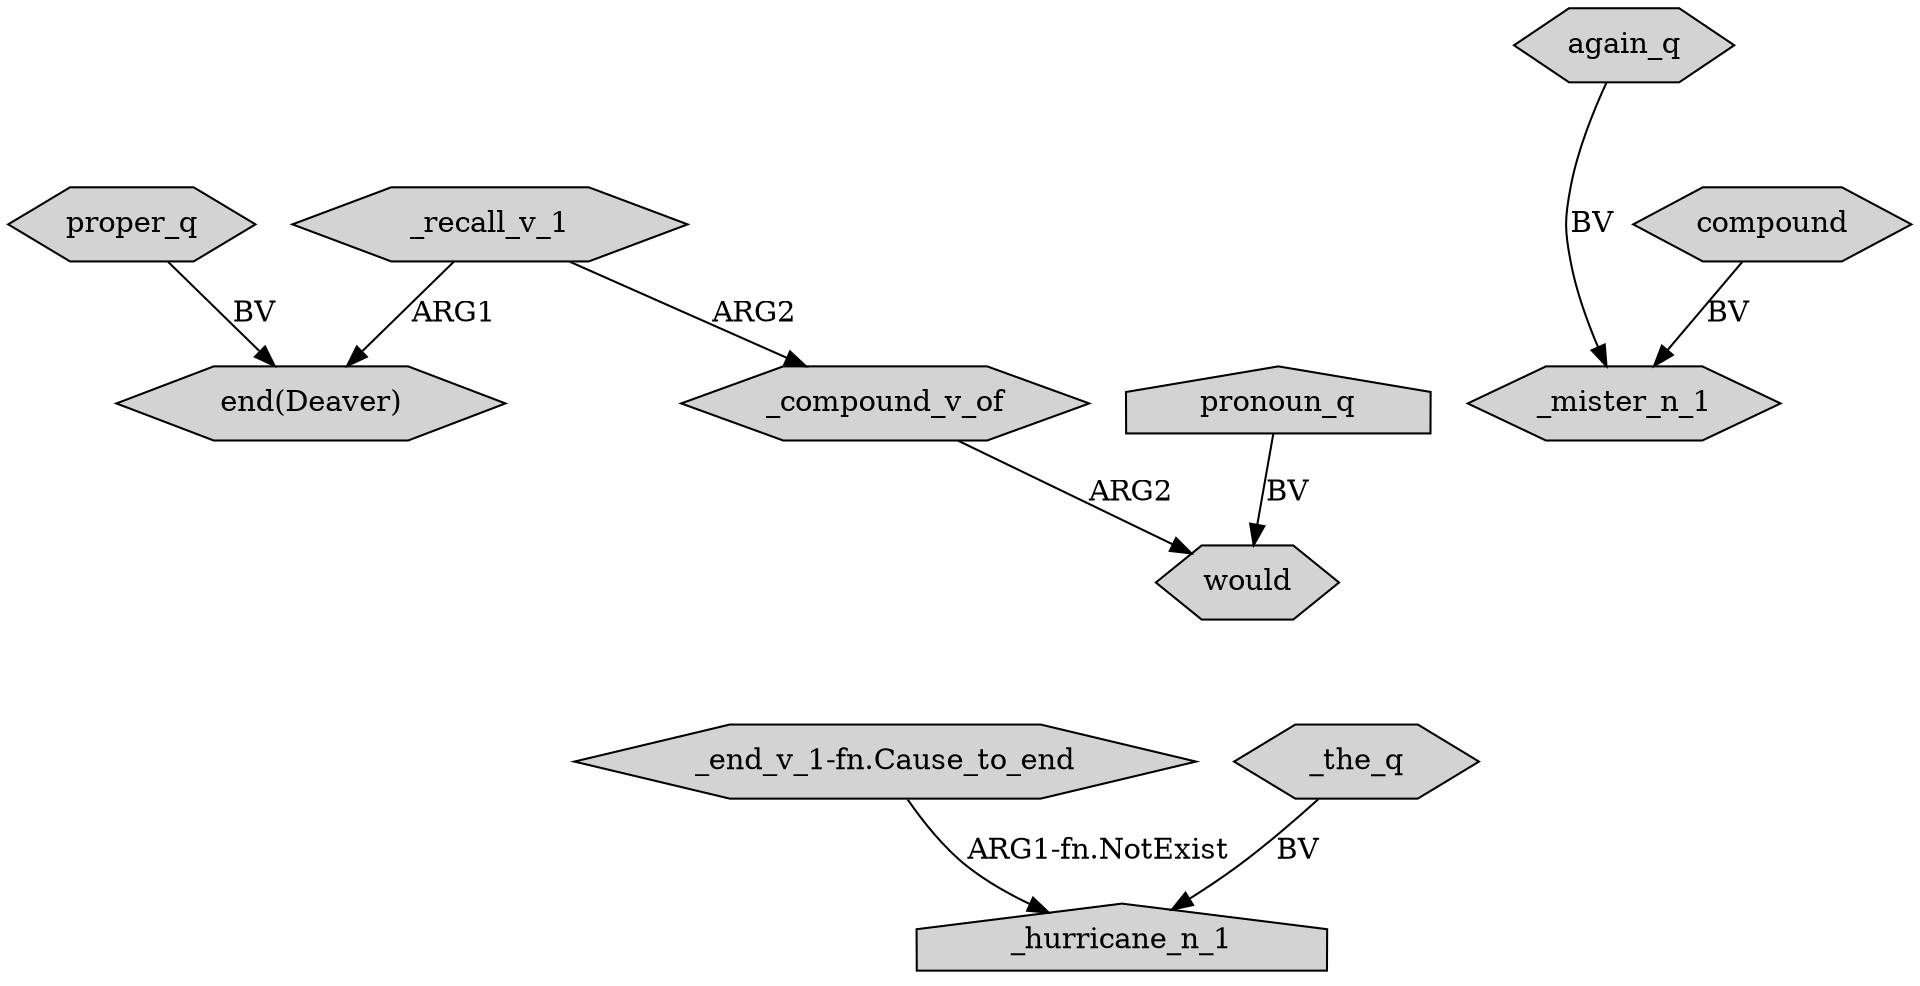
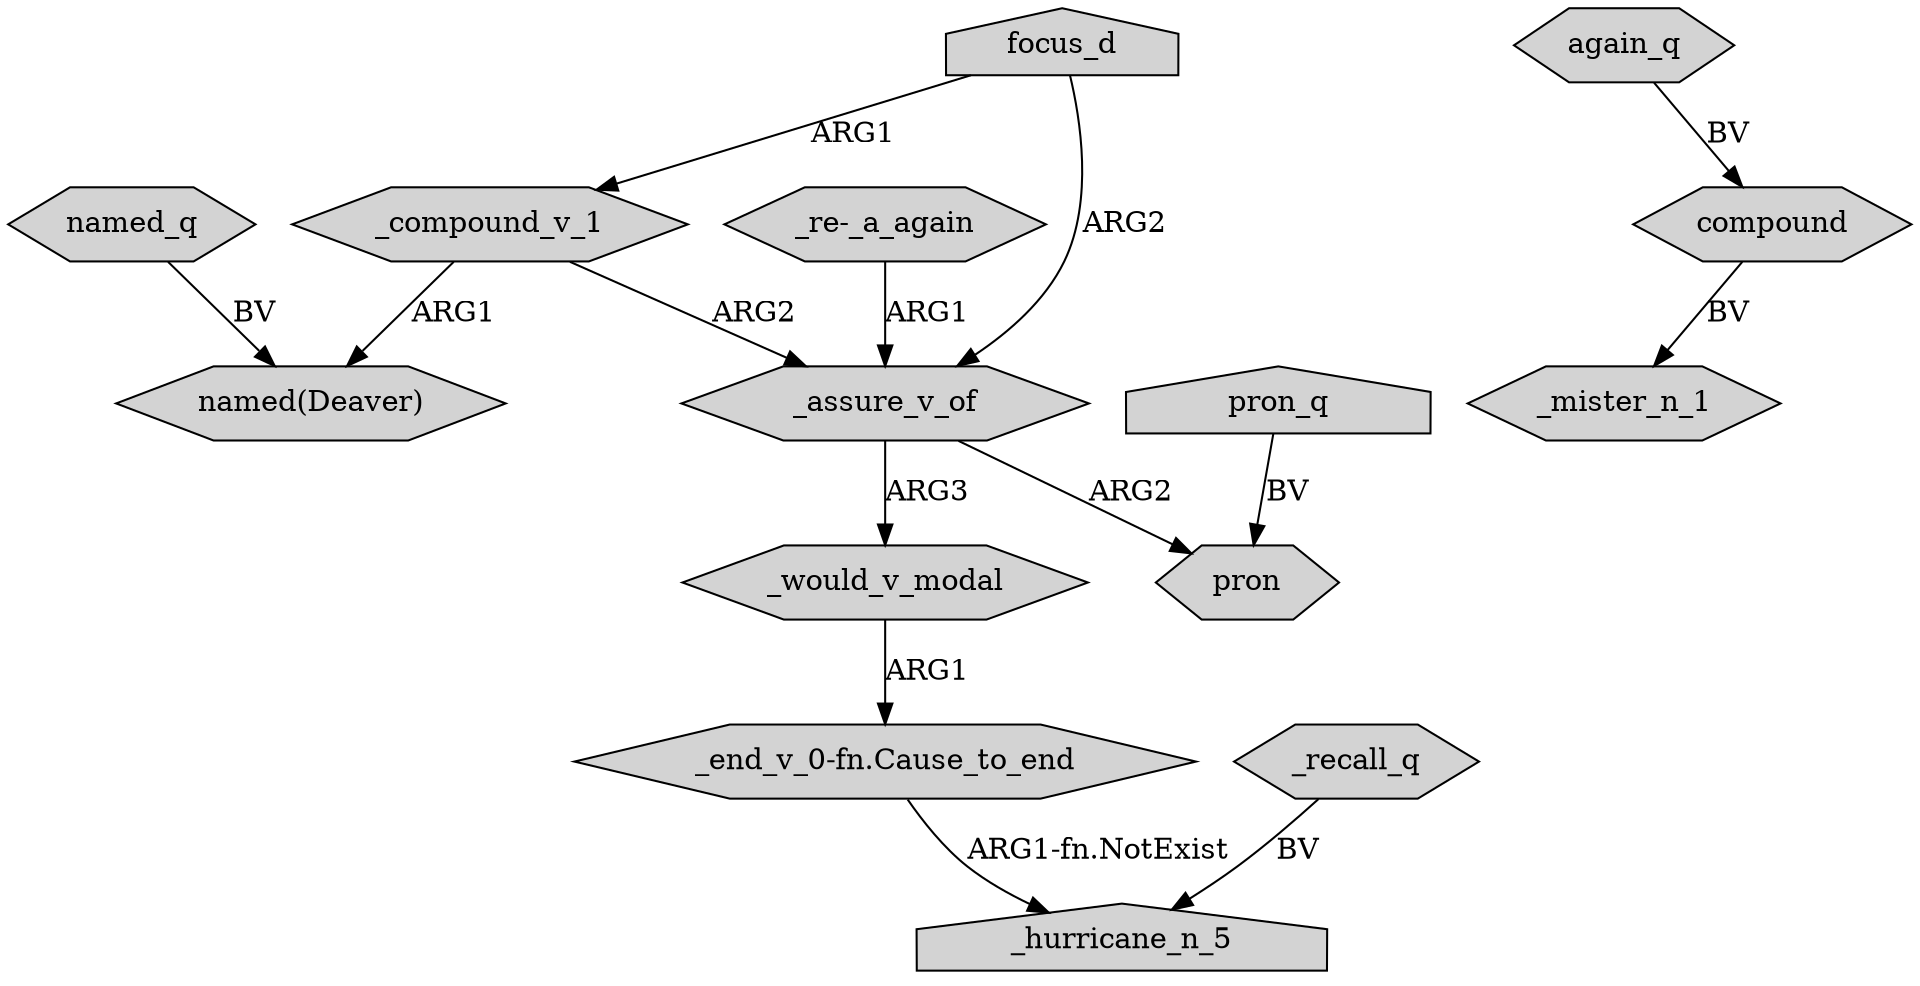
node "focus_d": added
edge "again_q" -> "_mister_n_1": now "again_q" -> "compound"
node "proper_q": label "proper_q" -> "named_q"
node "_recall_v_1": label "_recall_v_1" -> "_compound_v_1"
node "_re-_a_again": added
node "end(Deaver)": label "end(Deaver)" -> "named(Deaver)"
node "_compound_v_of": label "_compound_v_of" -> "_assure_v_of"
node "pronoun_q": label "pronoun_q" -> "pron_q"
node "_would_v_modal": added
node "would": label "would" -> "pron"
node "_end_v_1-fn.Cause_to_end": label "_end_v_1-fn.Cause_to_end" -> "_end_v_0-fn.Cause_to_end"
node "_the_q": label "_the_q" -> "_recall_q"
node "_hurricane_n_1": label "_hurricane_n_1" -> "_hurricane_n_5"
